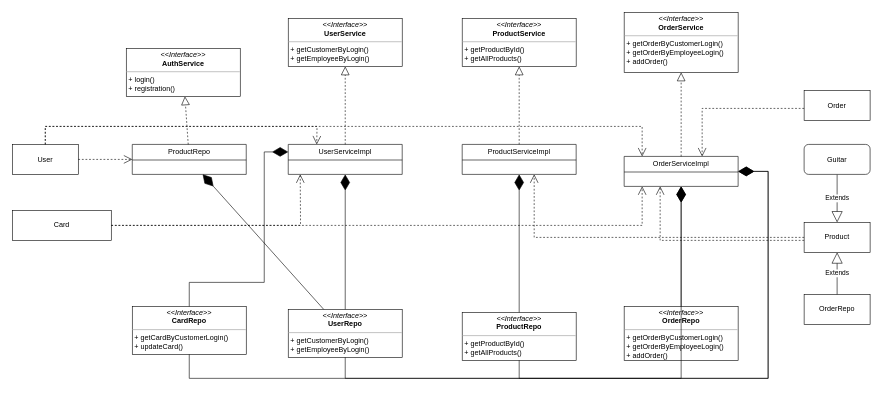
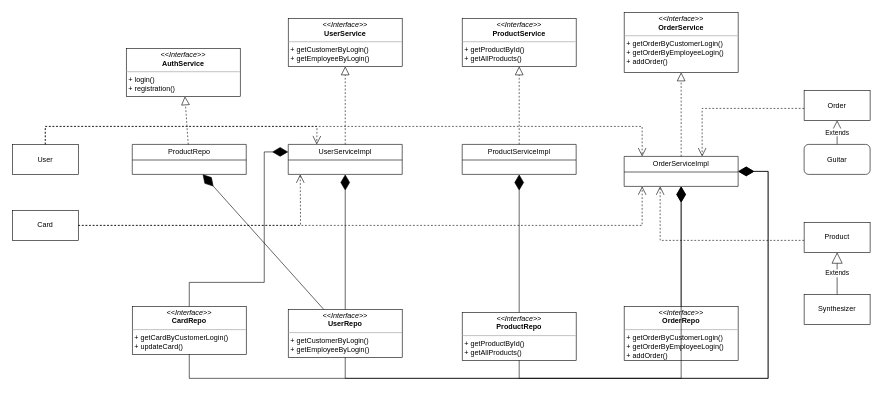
edge "User" -> "ProductRepo": removed
edge "Guitar" -> "Product": now "Guitar" -> "Order"
node "Card": size 99x30 -> 66x30
edge "Product" -> "ProductServiceImpl": removed
node "OrderRepo": label "OrderRepo" -> "Synthesizer"
